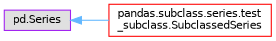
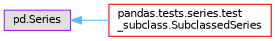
node "pandas.subclass.series.test _subclass.SubclassedSeries": label "pandas.subclass.series.test _subclass.SubclassedSeries" -> "pandas.tests.series.test _subclass.SubclassedSeries"
